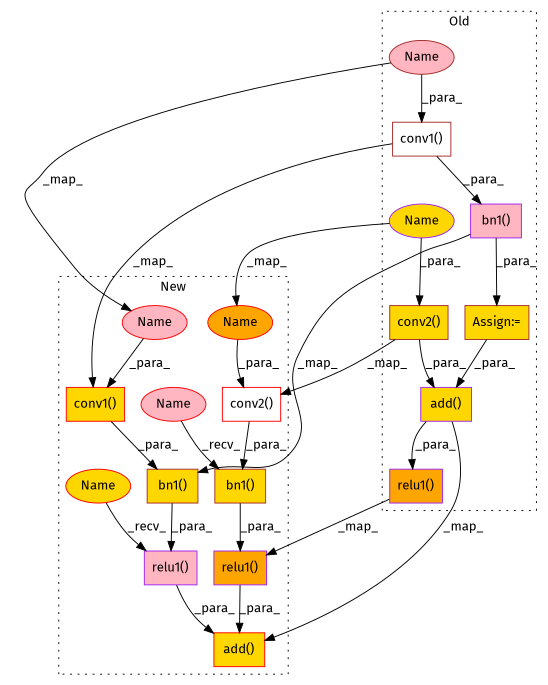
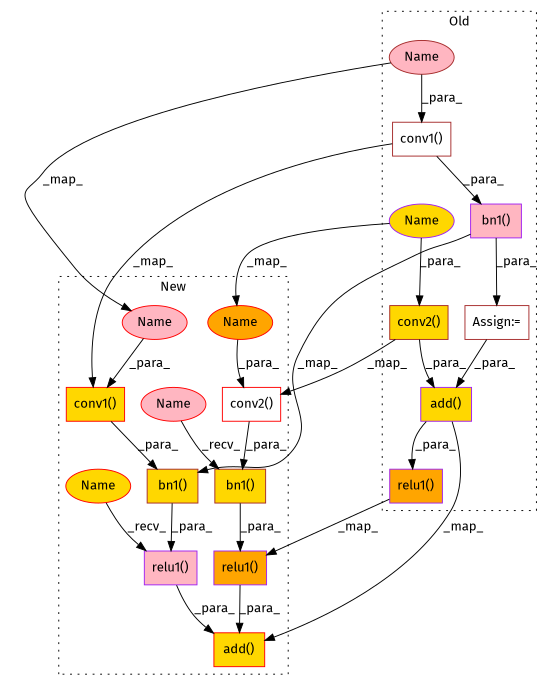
node "Assign:=": fillcolor gold -> white
